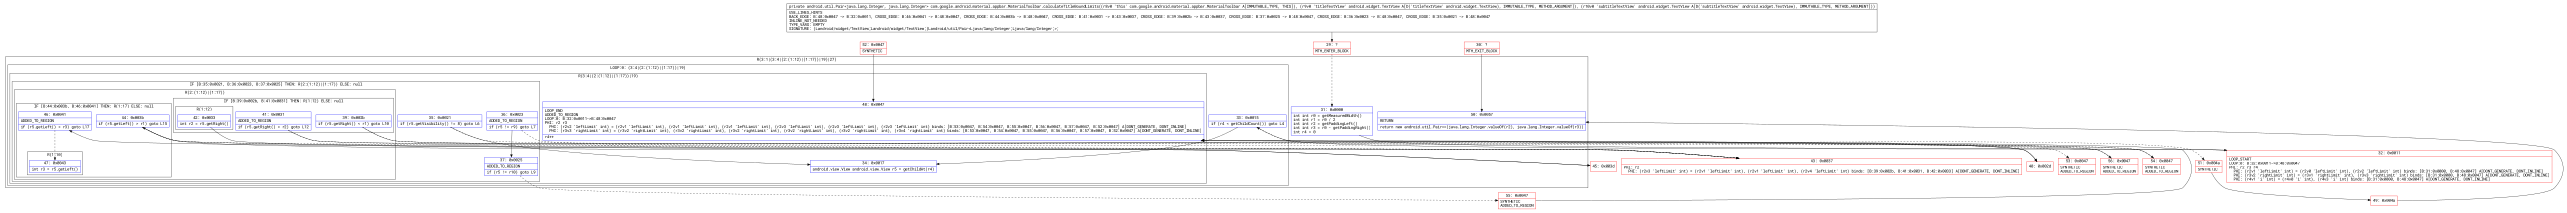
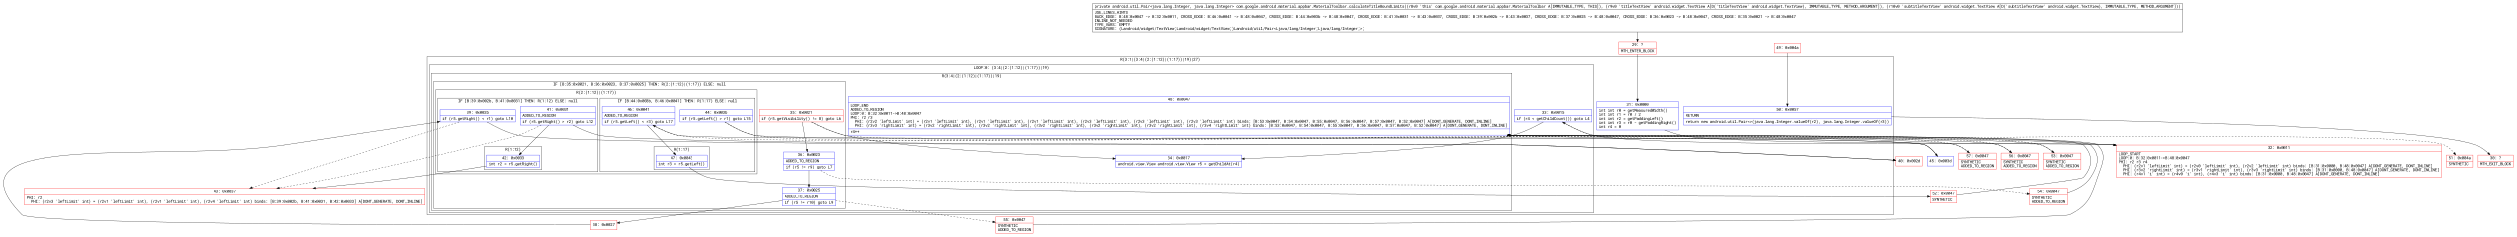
edge "29: ?" -> "31: 0x0000": style dashed -> solid
edge "30: ?" -> "50: 0x0057": reversed
node "35: 0x0021": color blue -> red
edge "35: 0x0021" -> "36: 0x0023": added
edge "53: 0x0047" -> "48: 0x0047": added
edge "48: 0x0047" -> "32: 0x0011": added
edge "41: 0x0031" -> "42: 0x0033": added
edge "46: 0x0041" -> "47: 0x0043": style dashed -> solid
edge "43: 0x0037" -> "44: 0x003b": removed
cluster "R(1:10)": label "R(1:10)" -> "R(1:17)"
node "57: 0x0047": added
node "45: 0x003d": color red -> blue
edge "47: 0x0043" -> "52: 0x0047": added
edge "51: 0x004a" -> "49: 0x004a": removed
node "38: 0x0027": added
